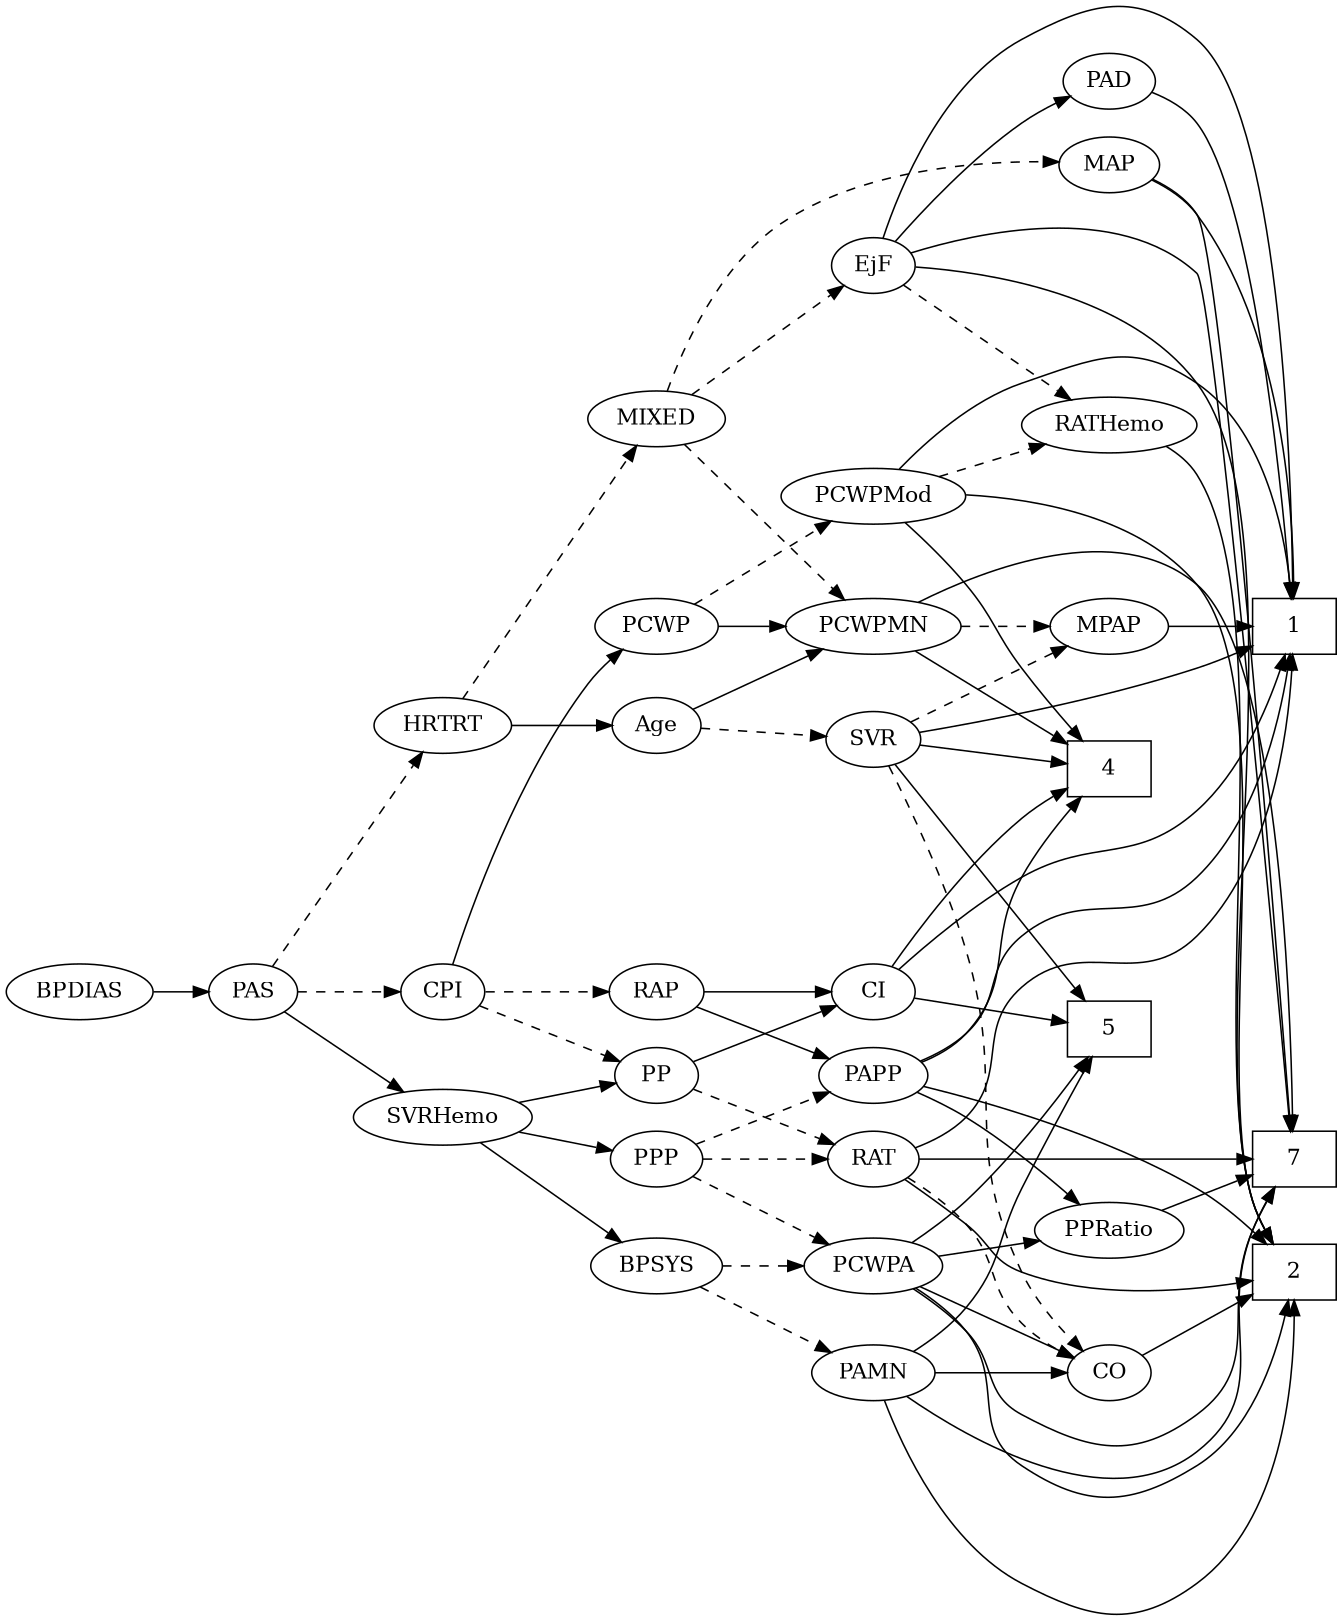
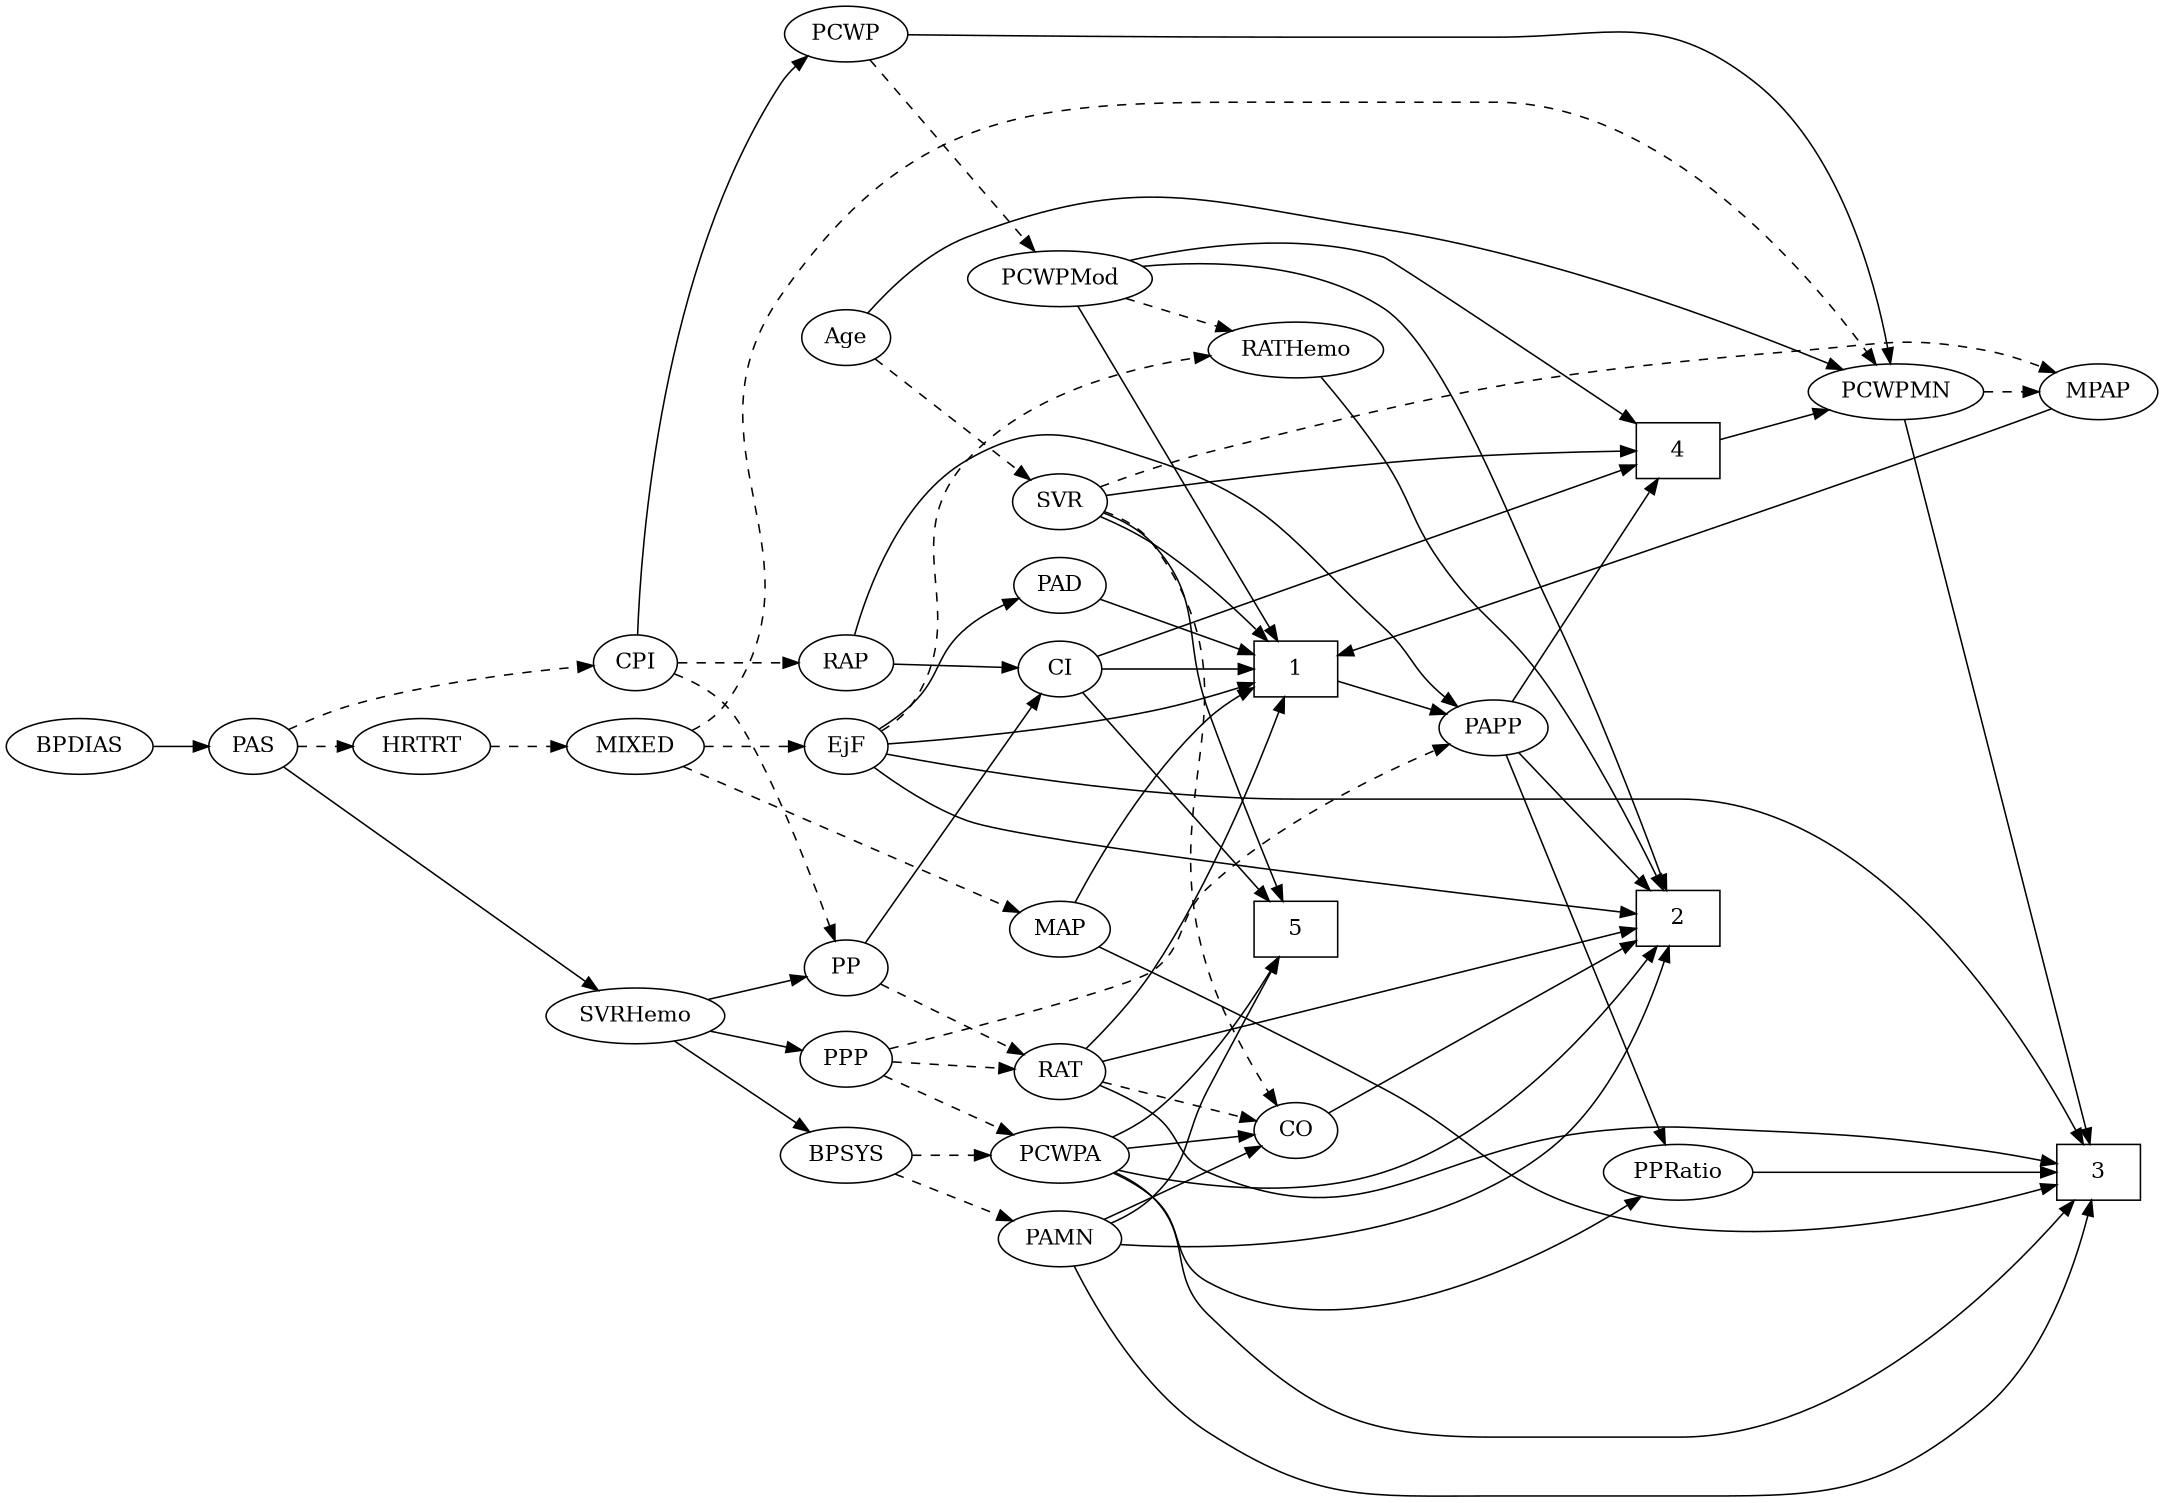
edge "PCWPMN" -> "4": reversed
edge "HRTRT" -> "Age": removed
edge "PAPP" -> "1": reversed
node "7": label "7" -> "3"
